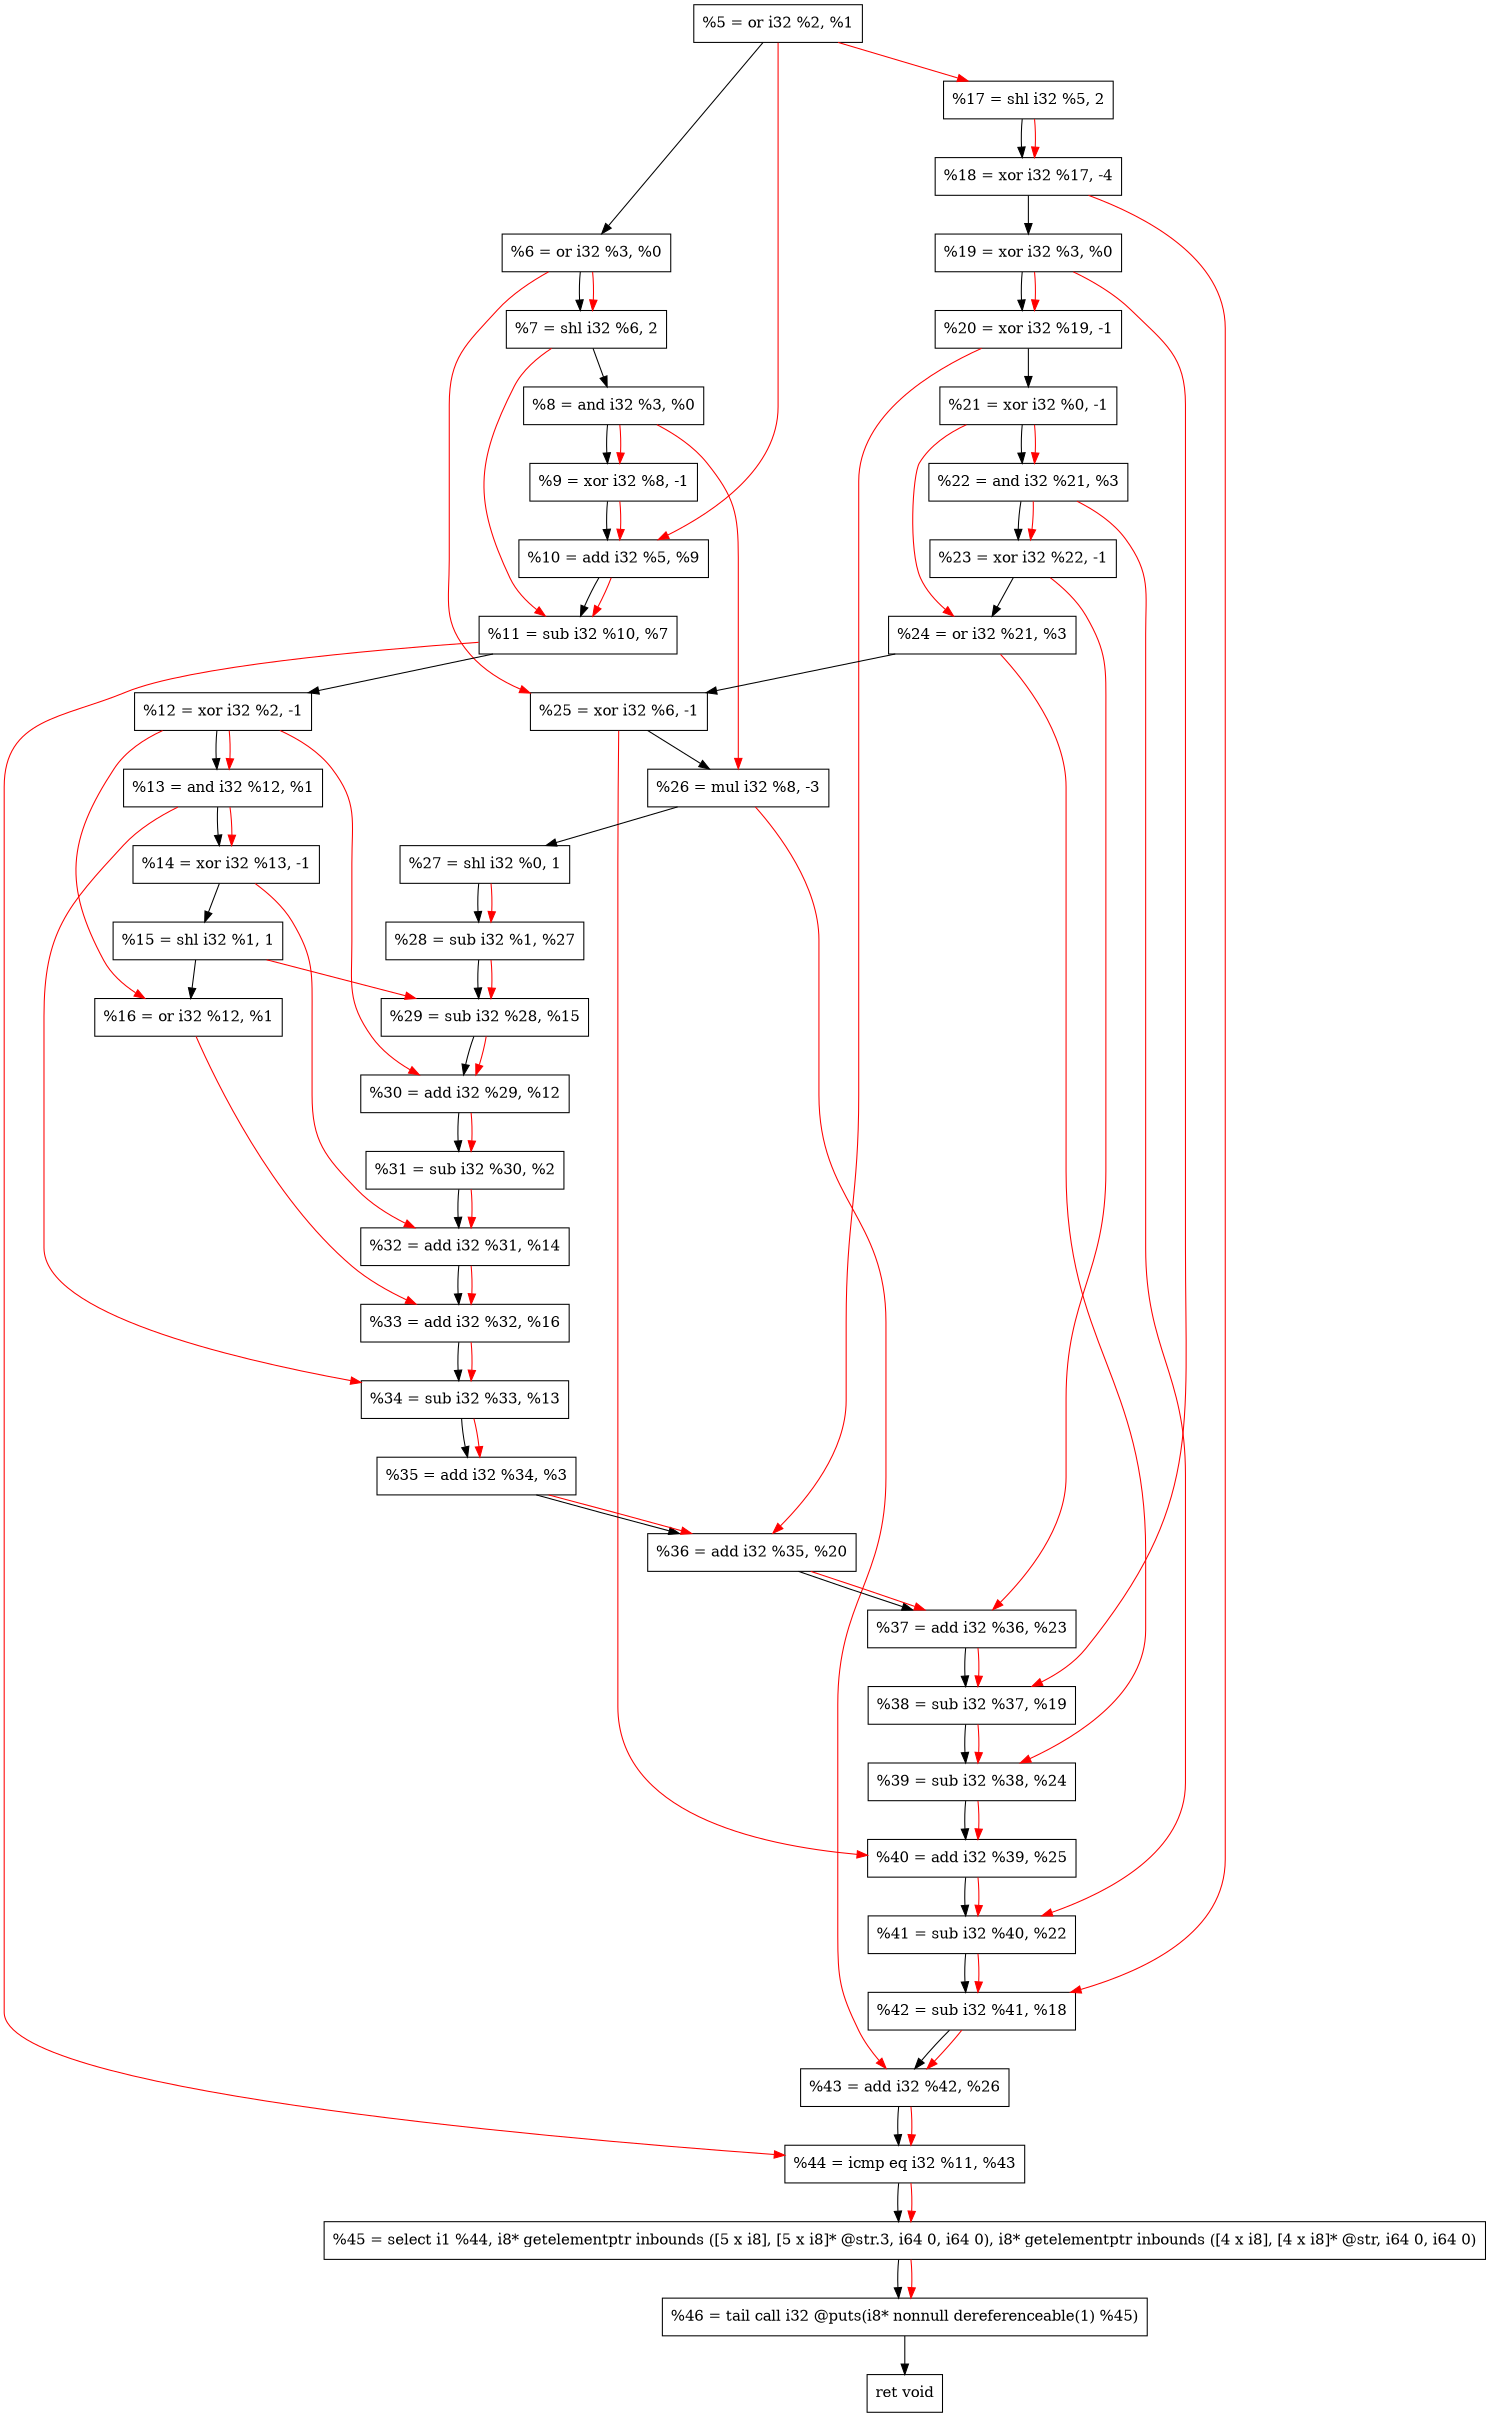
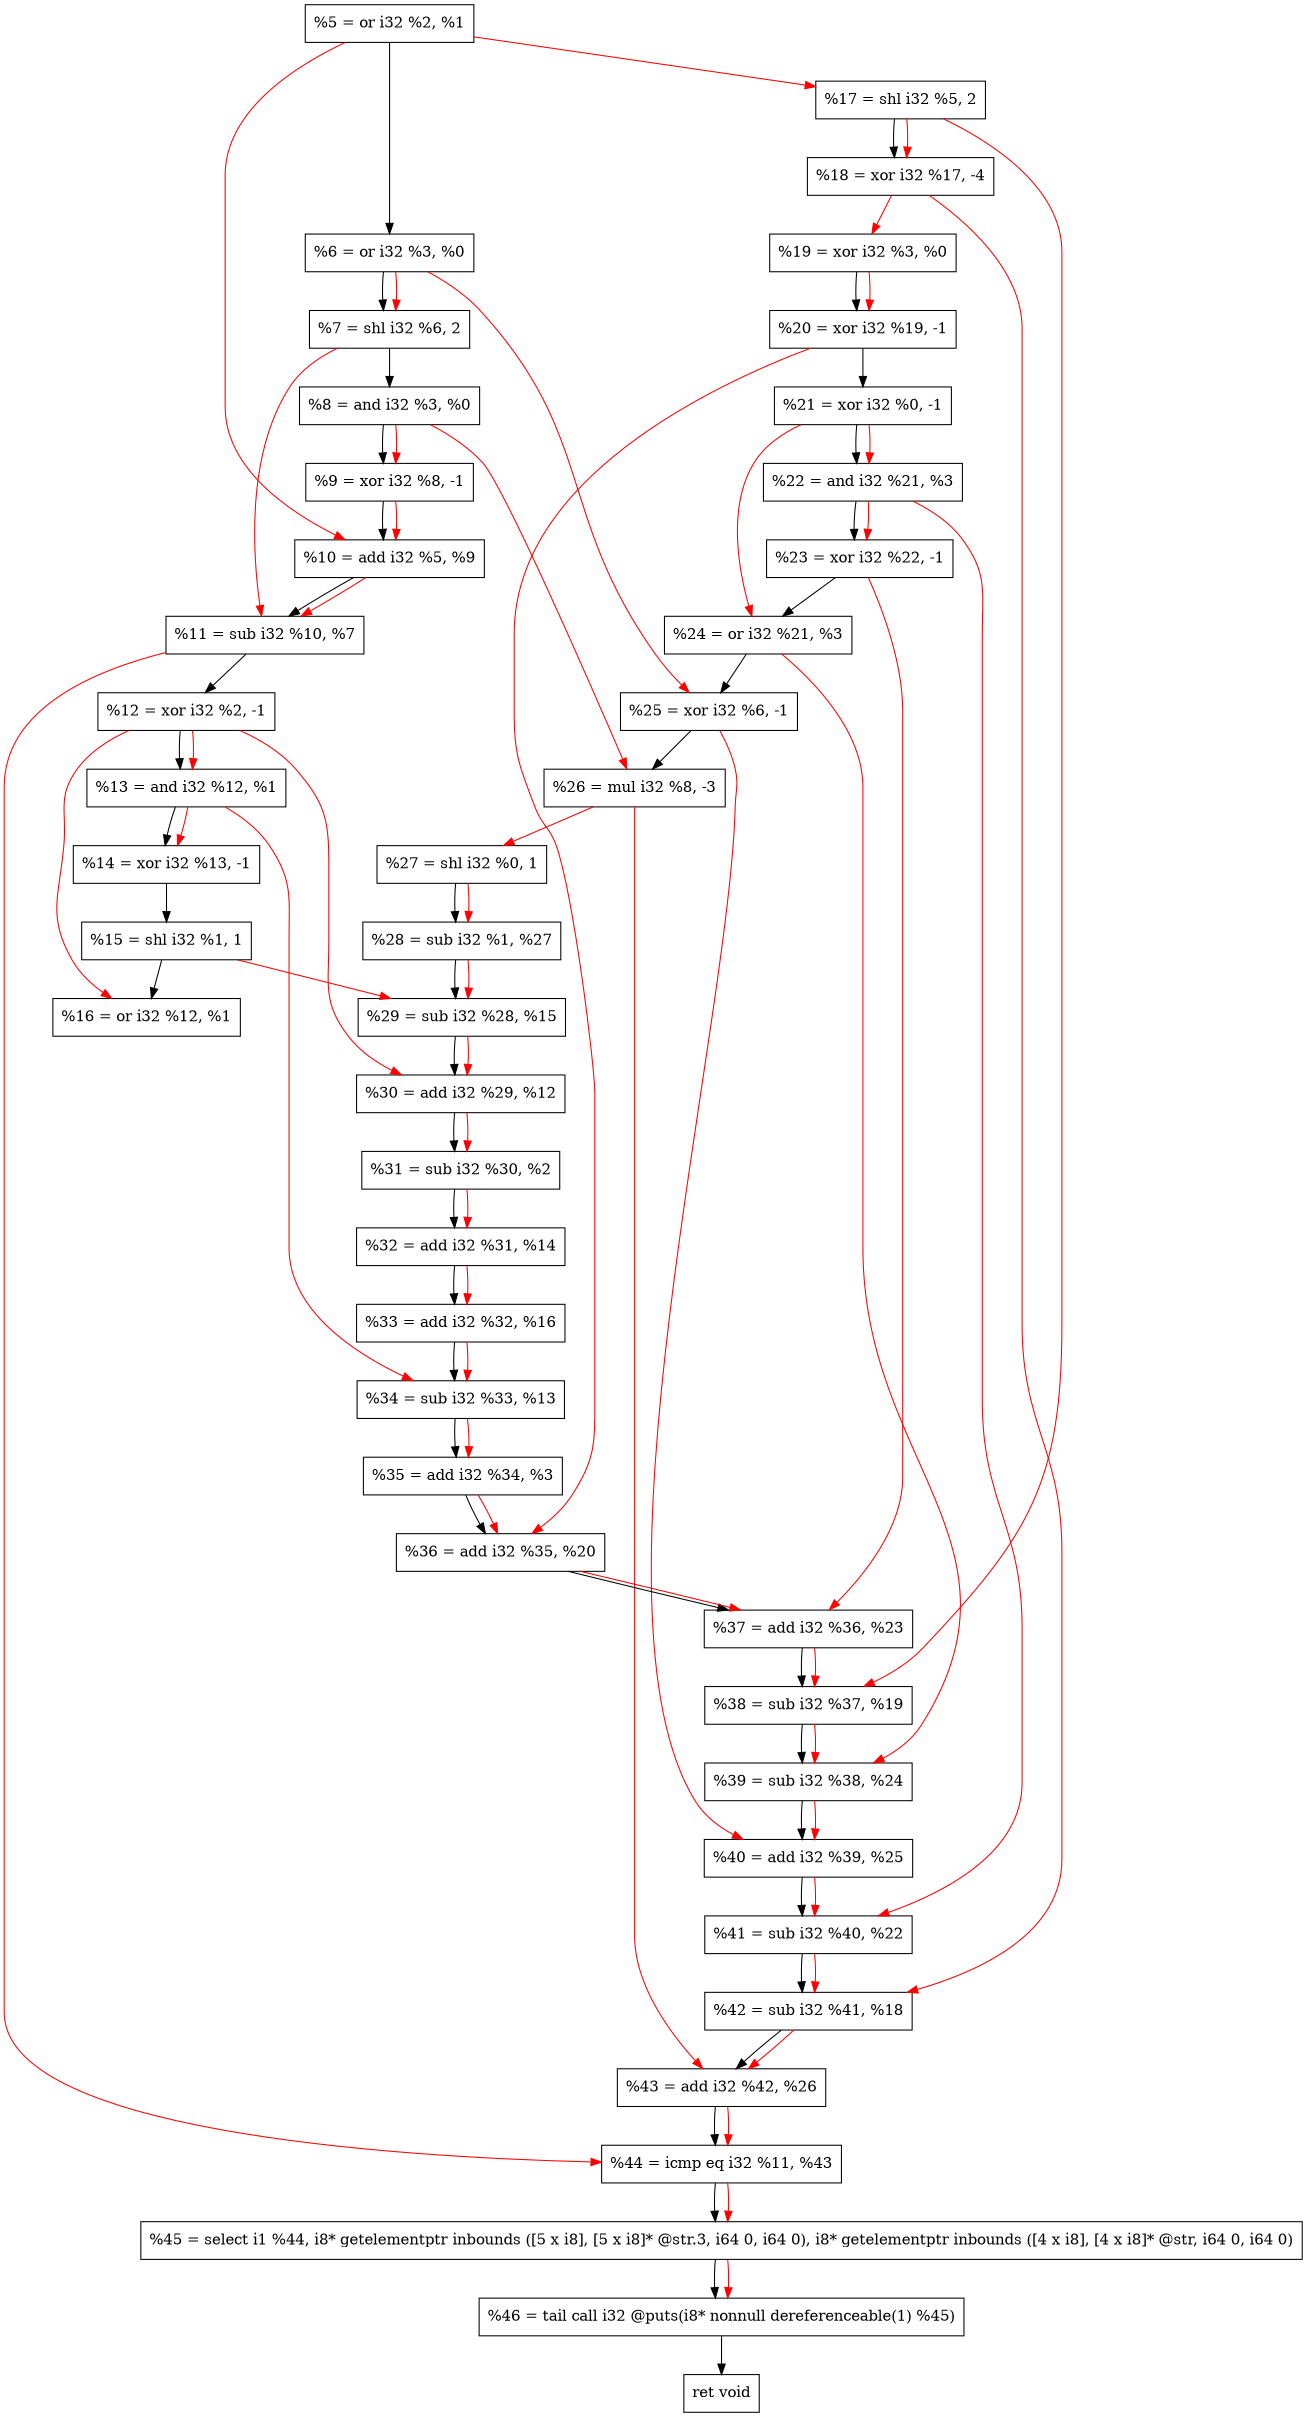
edge "%18 = xor i32 %17, -4" -> "%19 = xor i32 %3, %0": color black -> red
edge "%26 = mul i32 %8, -3" -> "%27 = shl i32 %0, 1": color black -> red
edge "%19 = xor i32 %3, %0" -> "%38 = sub i32 %37, %19": now "%17 = shl i32 %5, 2" -> "%38 = sub i32 %37, %19"
edge "%14 = xor i32 %13, -1" -> "%32 = add i32 %31, %14": removed
edge "%16 = or i32 %12, %1" -> "%33 = add i32 %32, %16": removed
